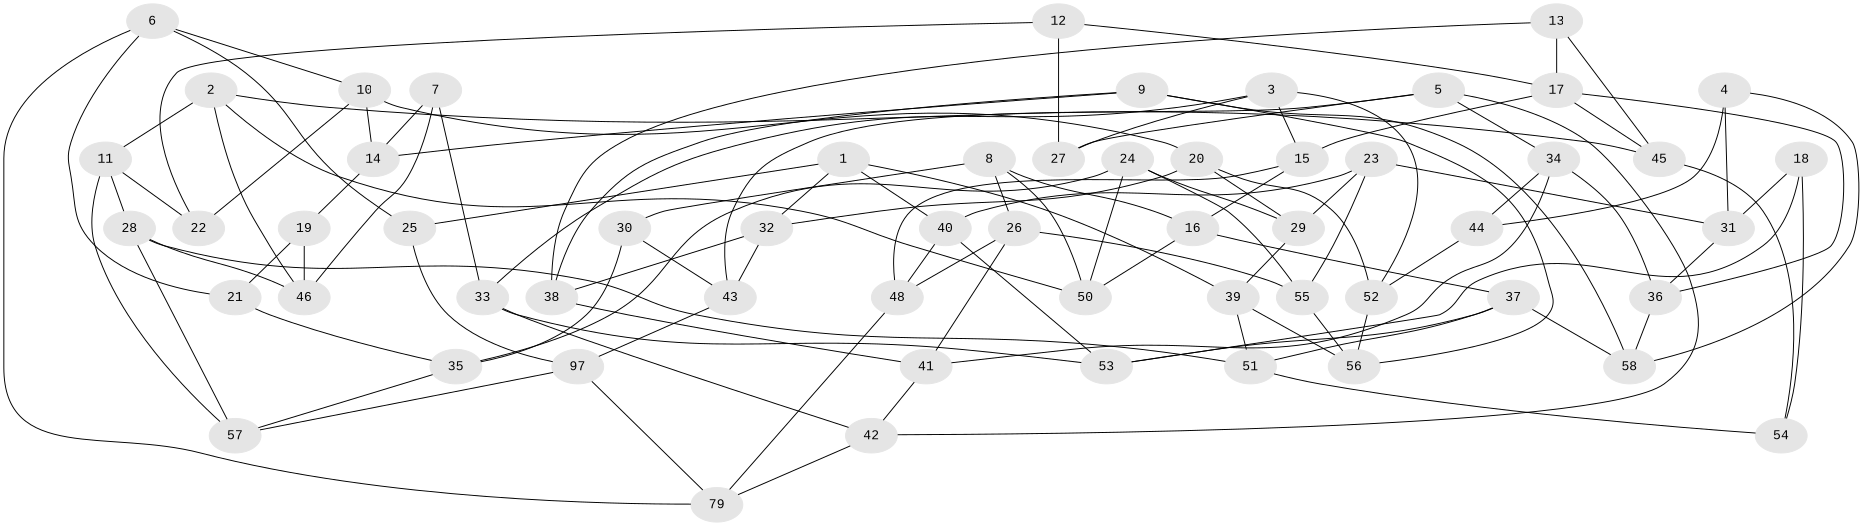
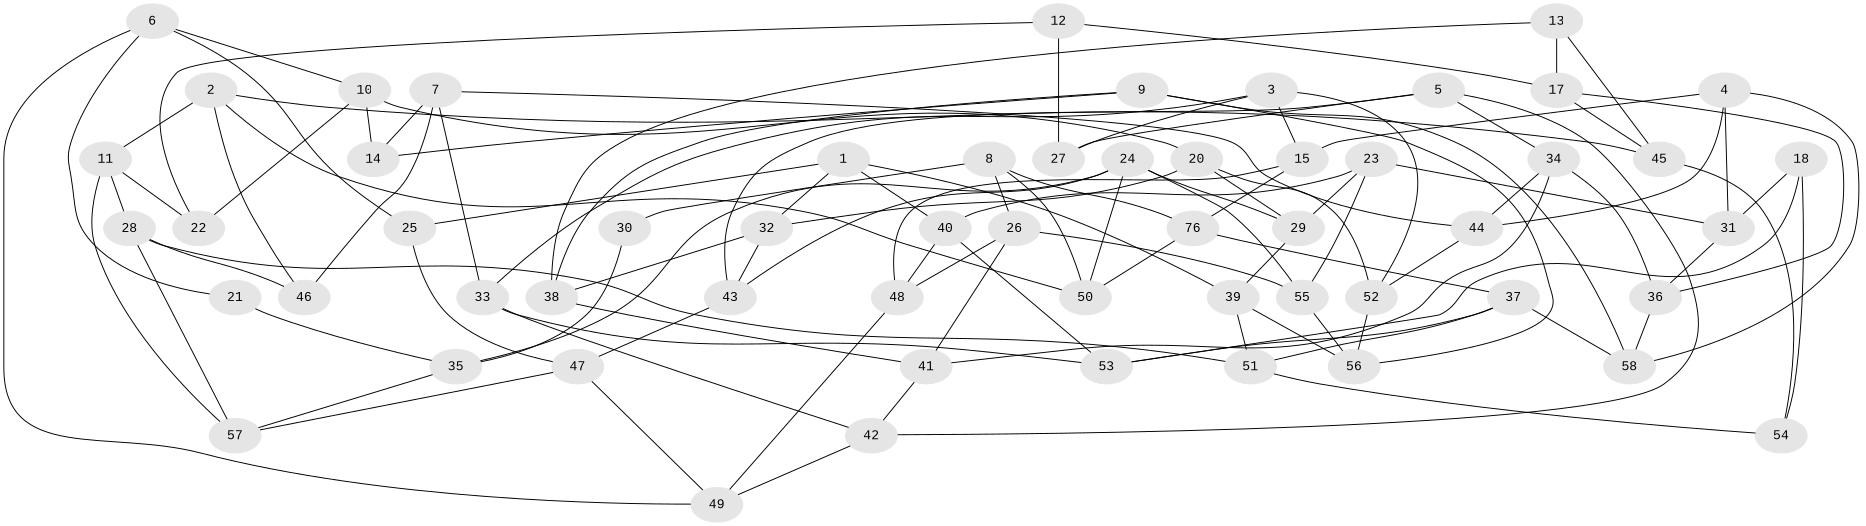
edge "7" -- "44": added
edge "17" -- "15": now "4" -- "15"
node "19": removed
node "16": label "16" -> "76"
edge "30" -- "43": now "24" -- "43"
node "97": label "97" -> "47"
node "79": label "79" -> "49"
